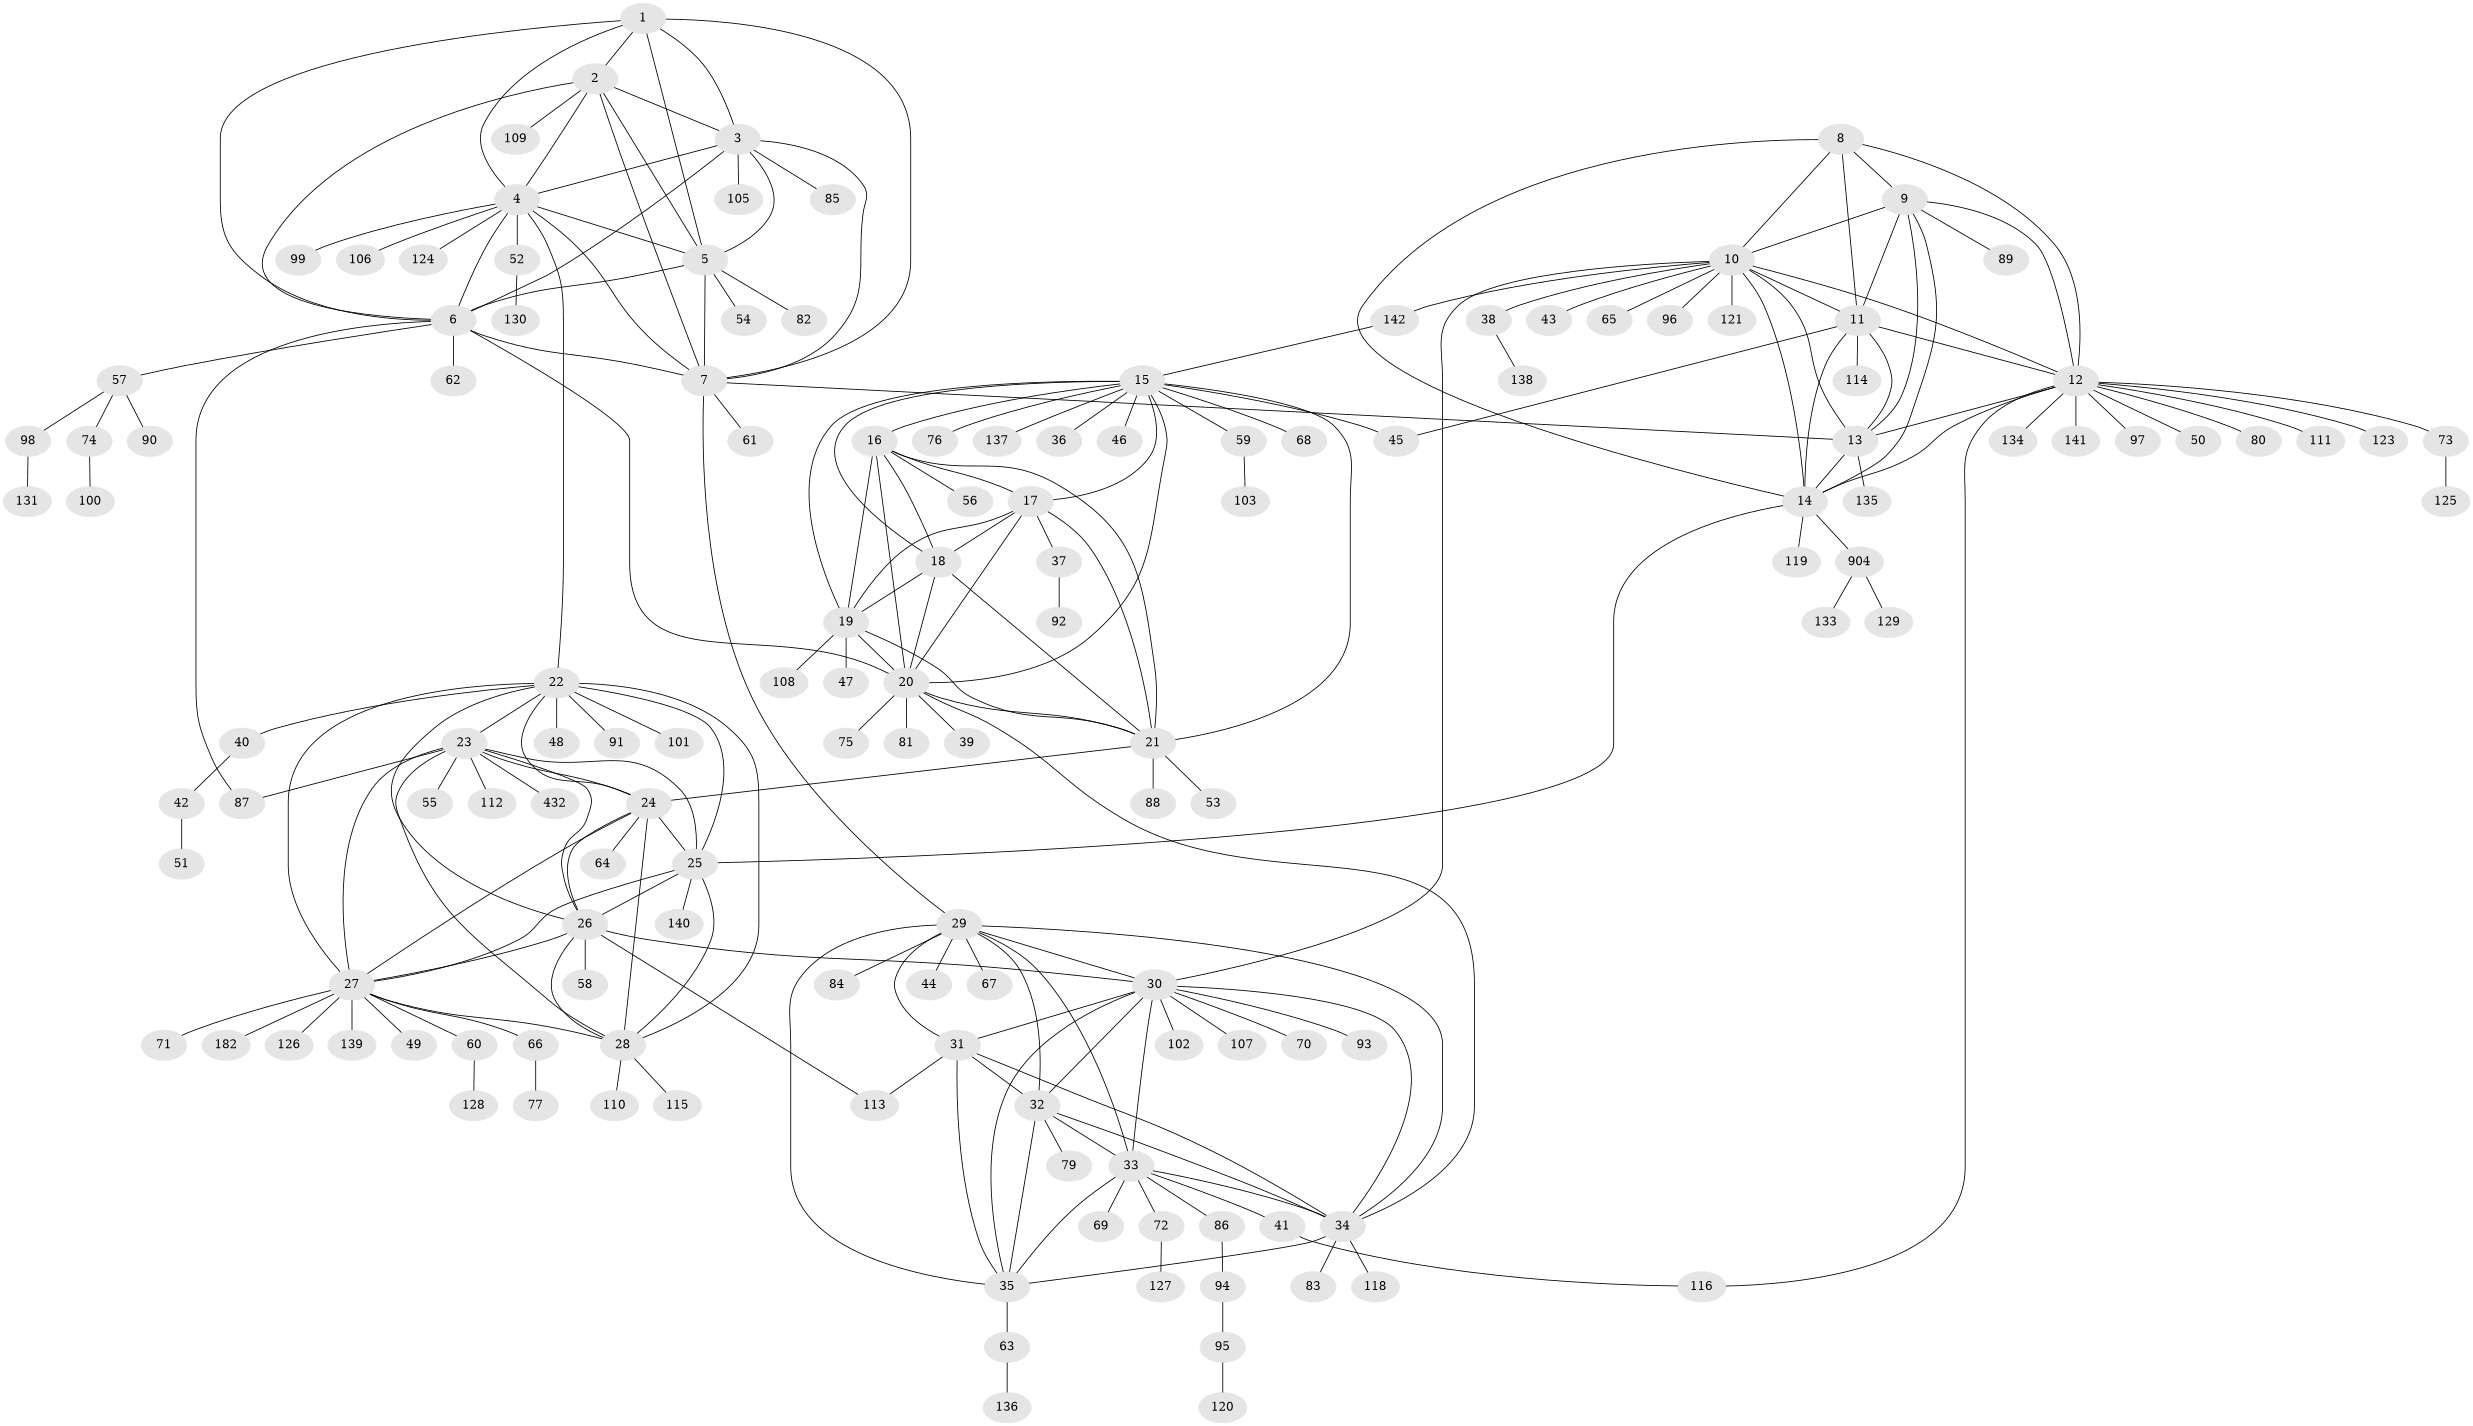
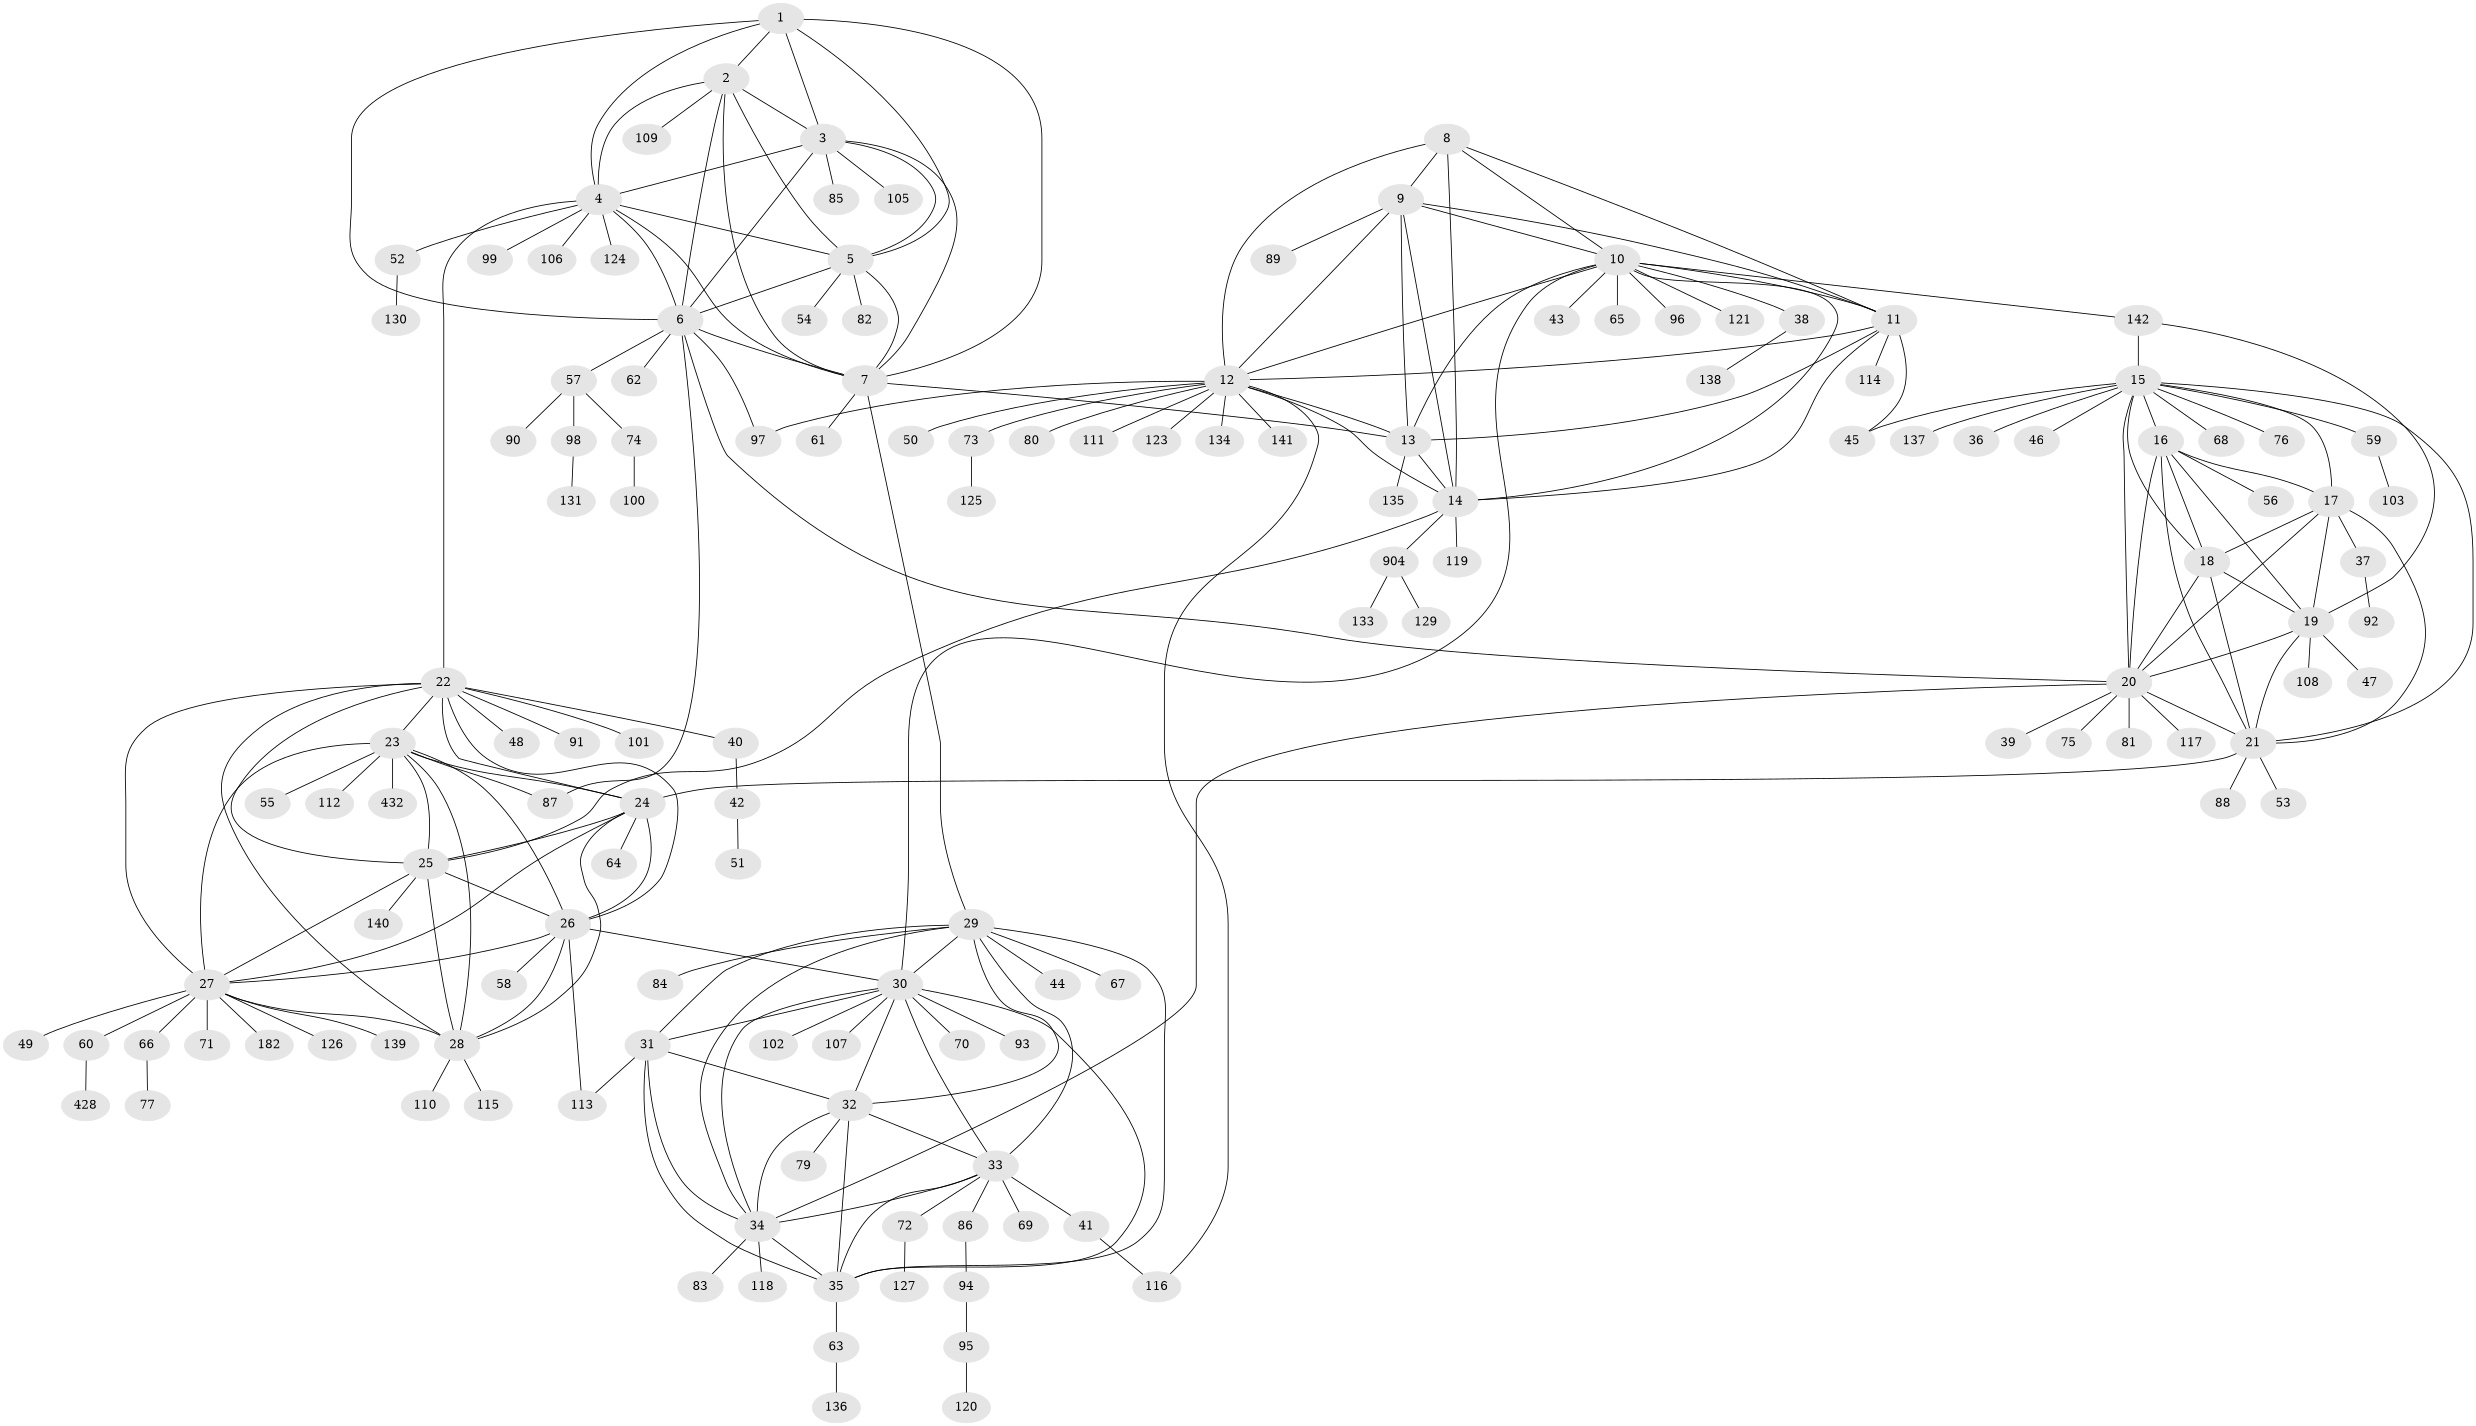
edge "6" -- "97": added
edge "15" -- "19": now "142" -- "19"
node "117": added
node "128": label "128" -> "428"
